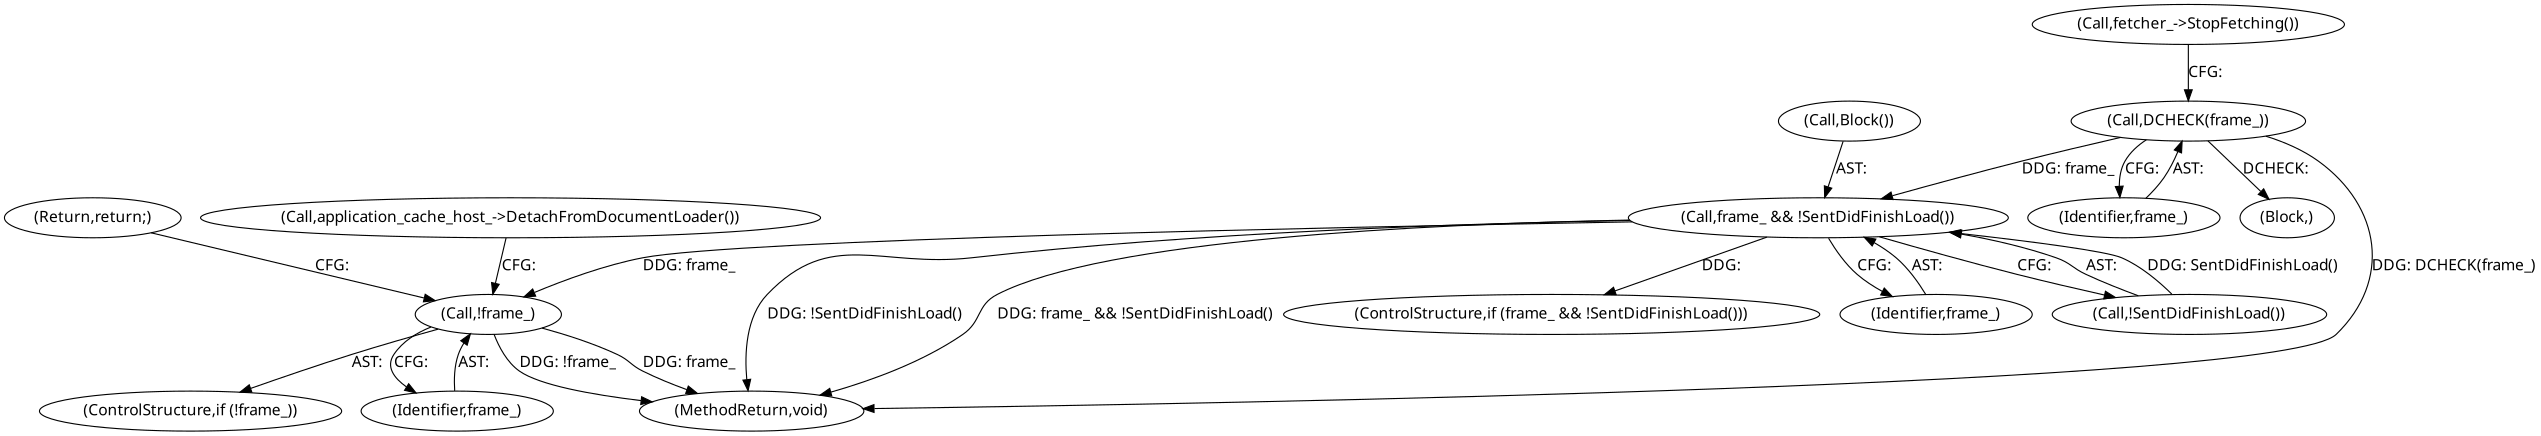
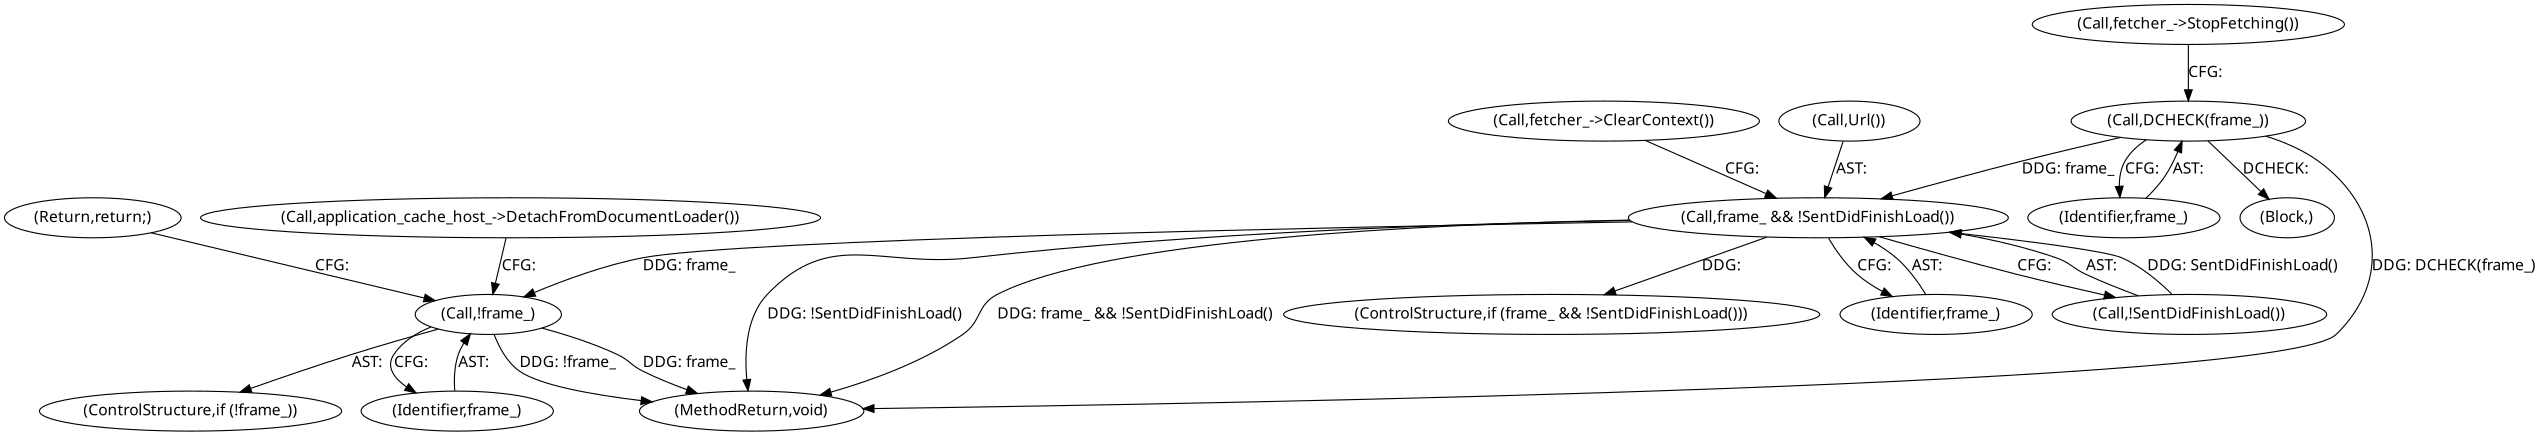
node "(Call,fetcher_->ClearContext())": added
node "(Call,Block())": label "(Call,Block())" -> "(Call,Url())"
